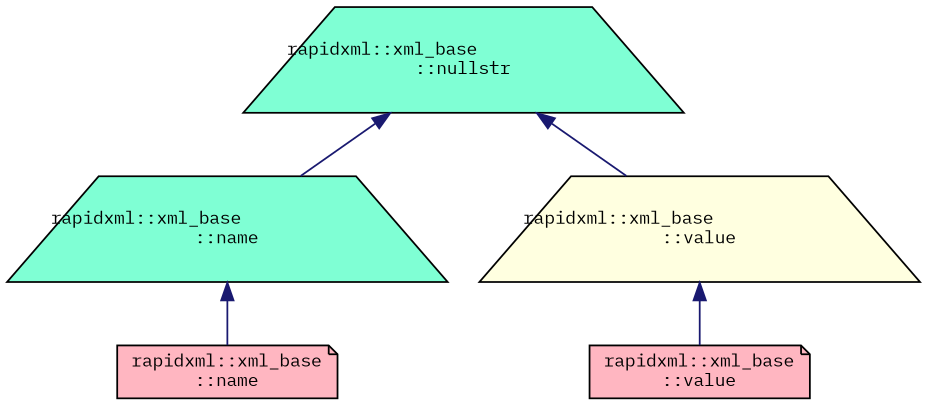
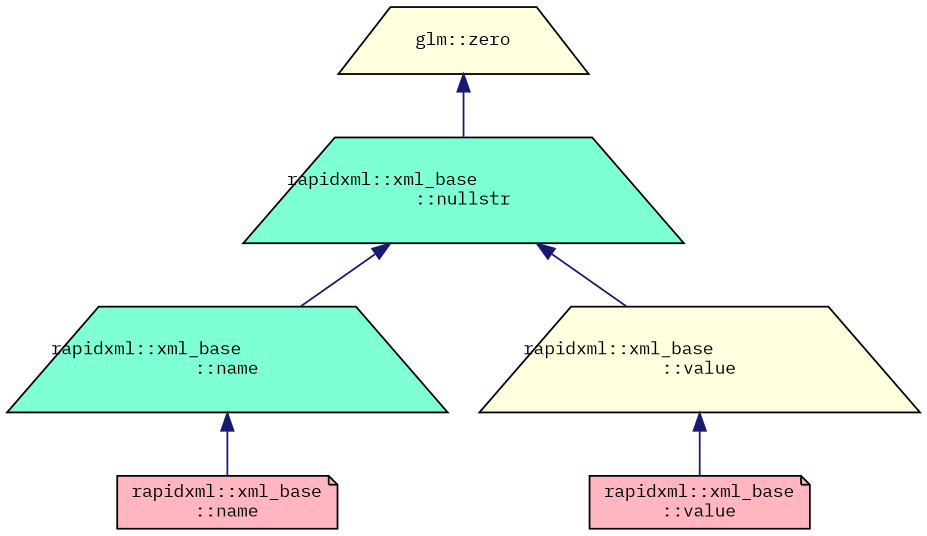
node "glm::zero": added
